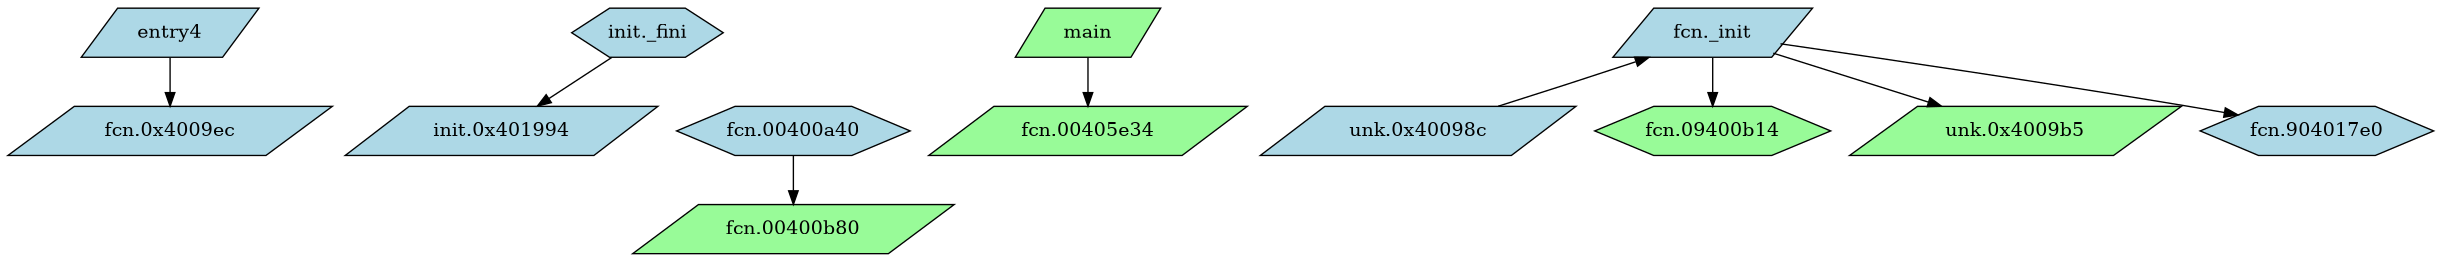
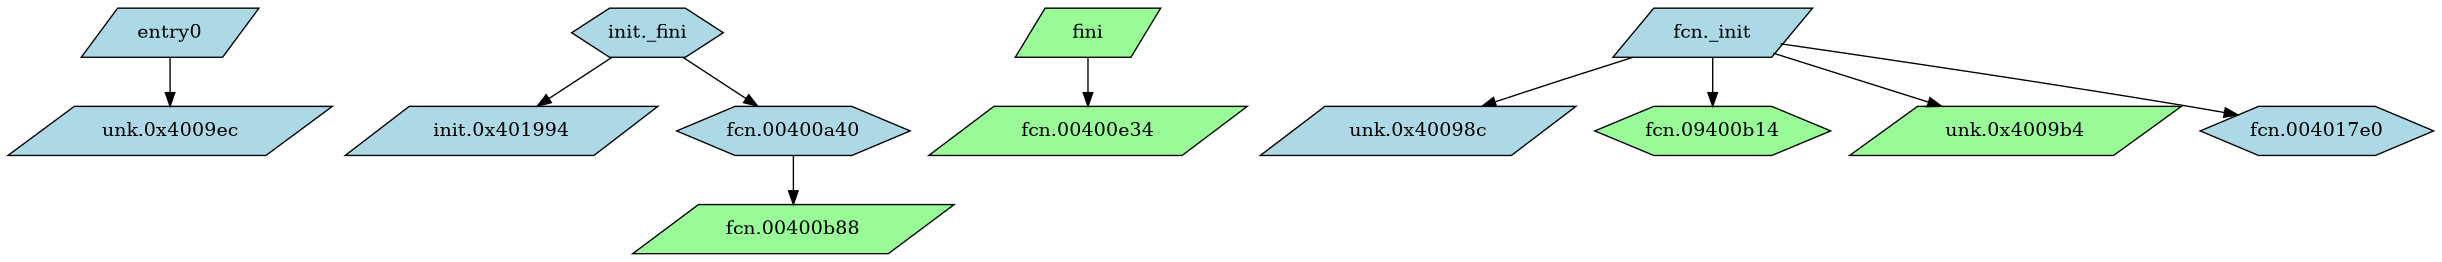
node "entry4": label "entry4" -> "entry0"
node "main": label "main" -> "fini"
edge "init._fini" -> "fcn.00400a40": added
edge "unk.0x40098c" -> "fcn._init": reversed
node "fcn.0x4009ec": label "fcn.0x4009ec" -> "unk.0x4009ec"
node "fcn.00405e34": label "fcn.00405e34" -> "fcn.00400e34"
node "unk.0x4009b5": label "unk.0x4009b5" -> "unk.0x4009b4"
node "fcn.904017e0": label "fcn.904017e0" -> "fcn.004017e0"
node "fcn.00400b80": label "fcn.00400b80" -> "fcn.00400b88"
